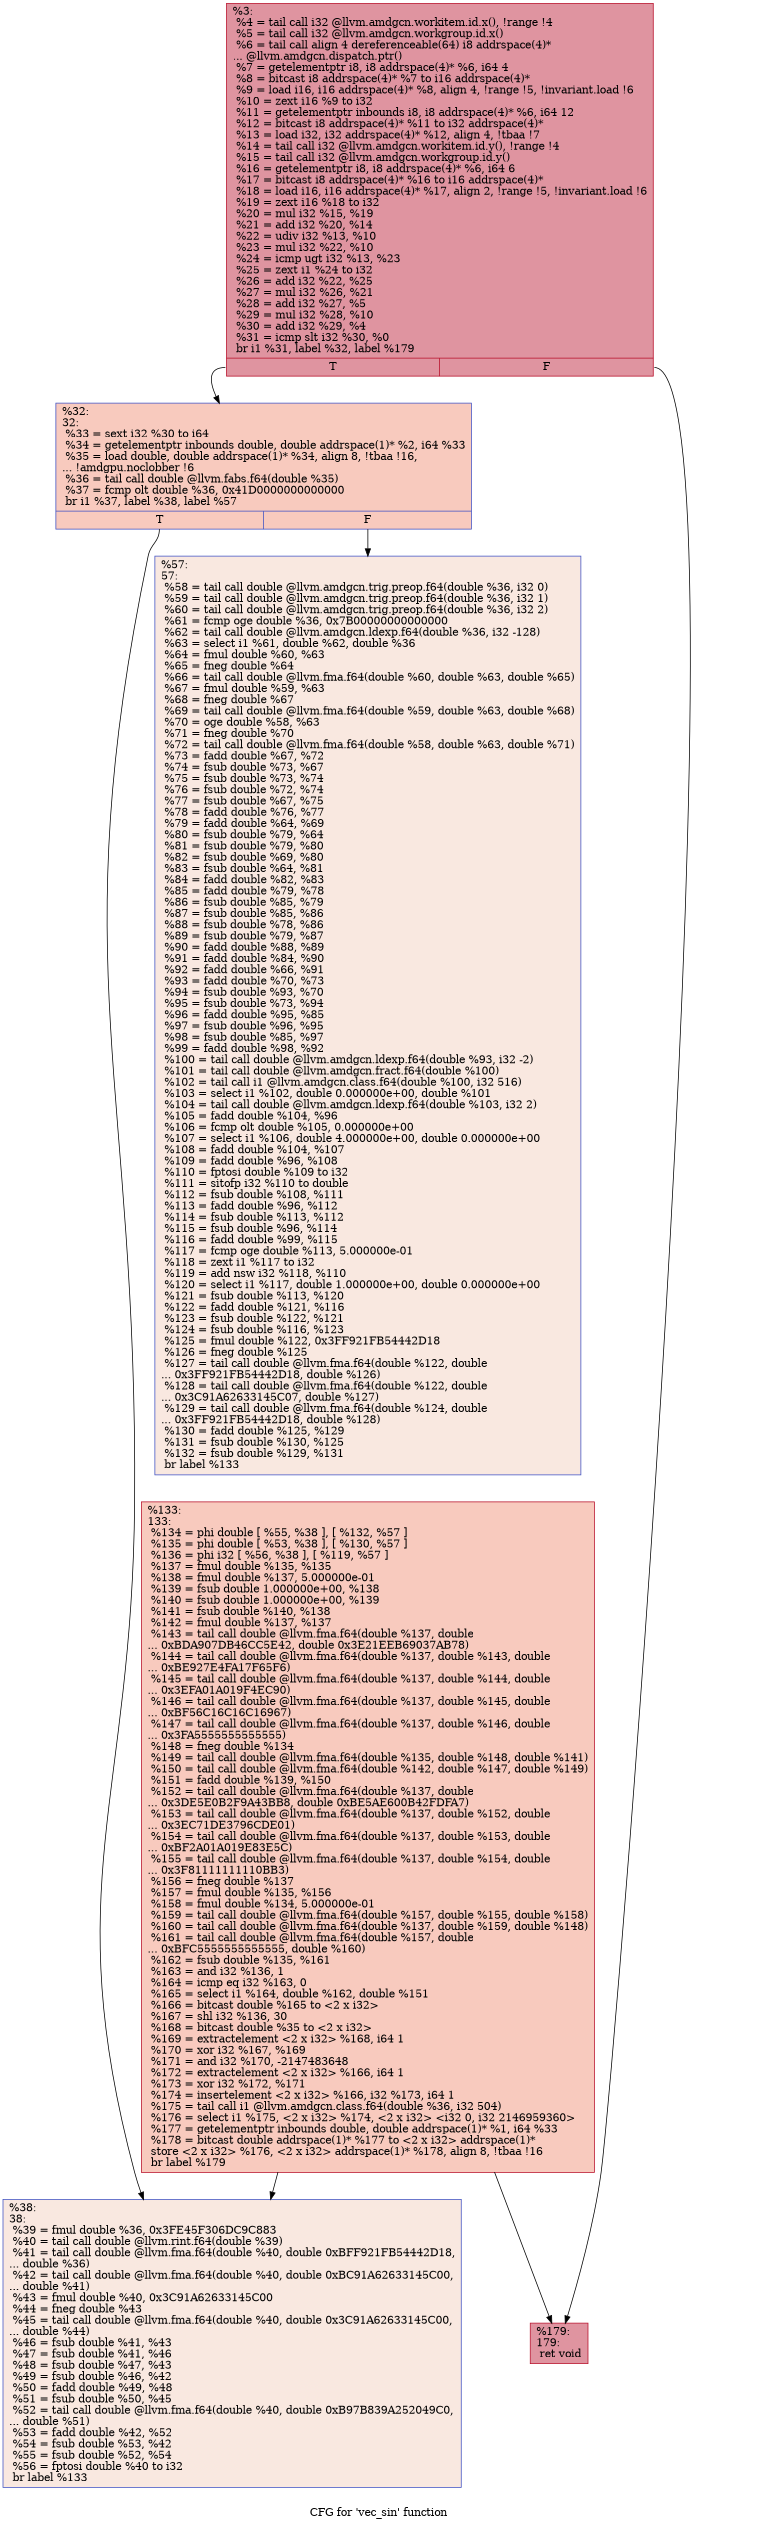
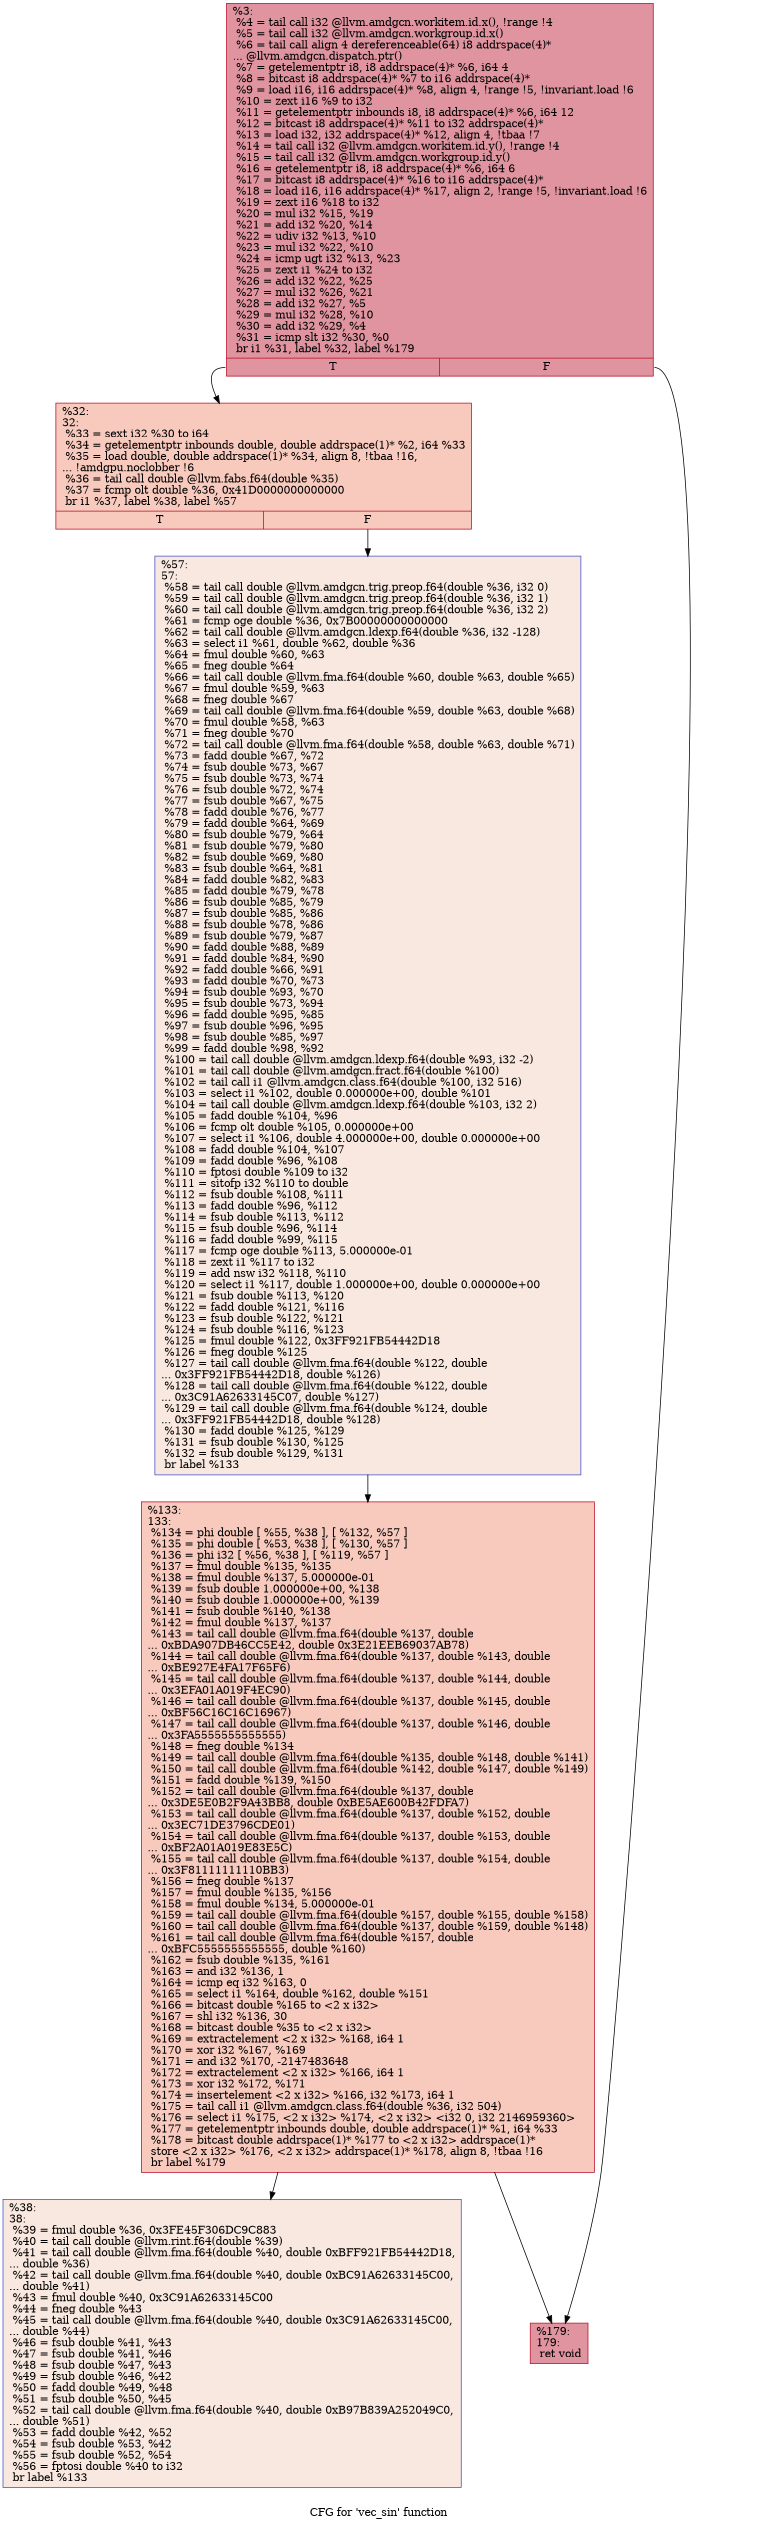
node "%32:": color #3d50c3ff -> #b70d28ff
node "%57:": text "%70 = oge double %58, %63" -> "%70 = fmul double %58, %63"
edge "%32:" -> "%38:": removed
edge "%57:" -> "%133:": added
